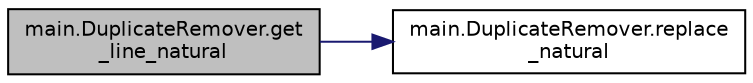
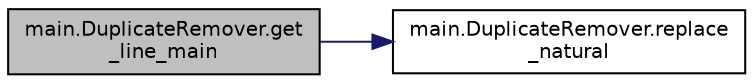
node "main.DuplicateRemover.get _line_natural": label "main.DuplicateRemover.get _line_natural" -> "main.DuplicateRemover.get _line_main"
